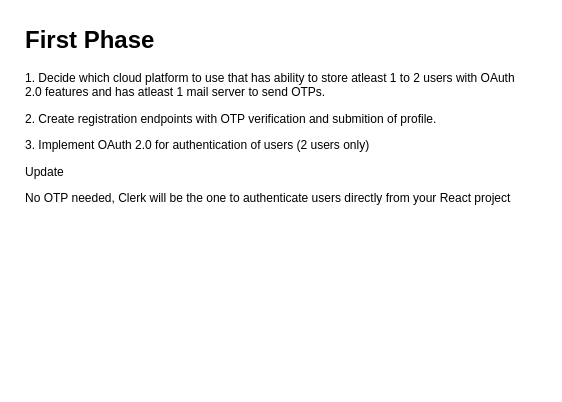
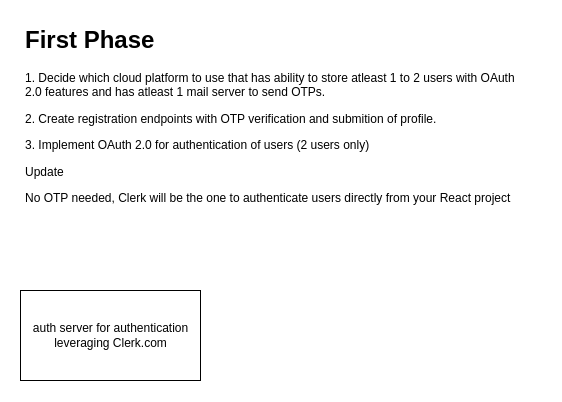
node "auth server for authentication leveraging Clerk.com": added
